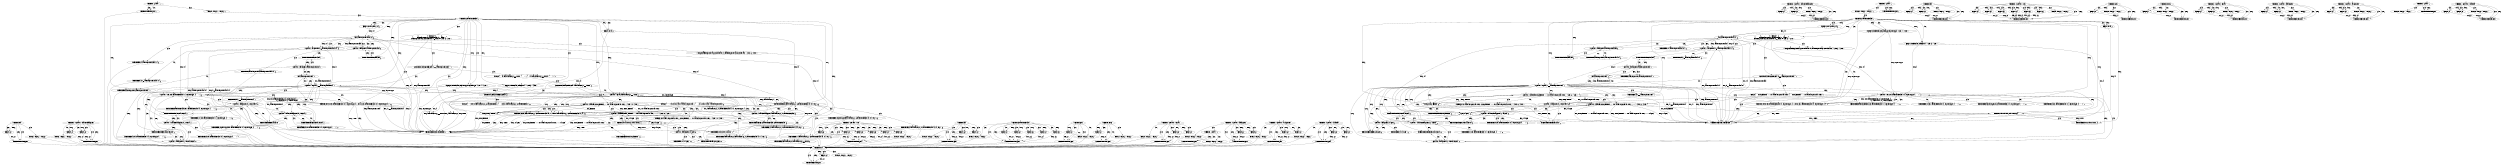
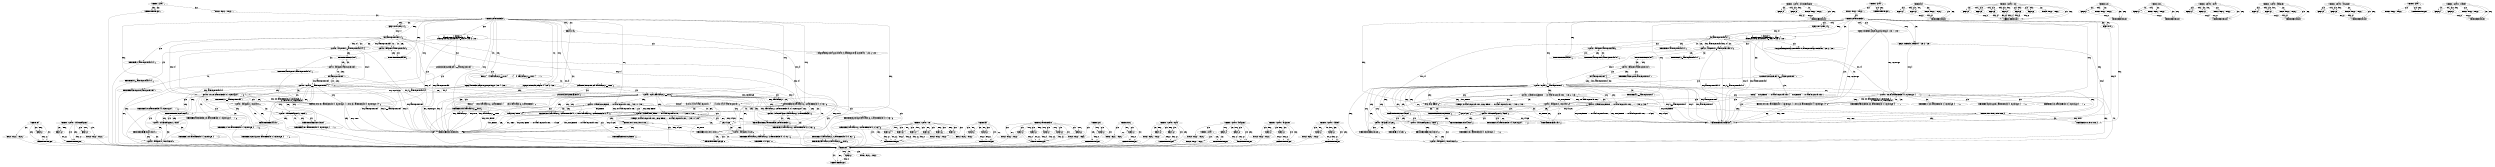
node "(IDENTIFIER,NULL,default_factory_ == NULL)": added
